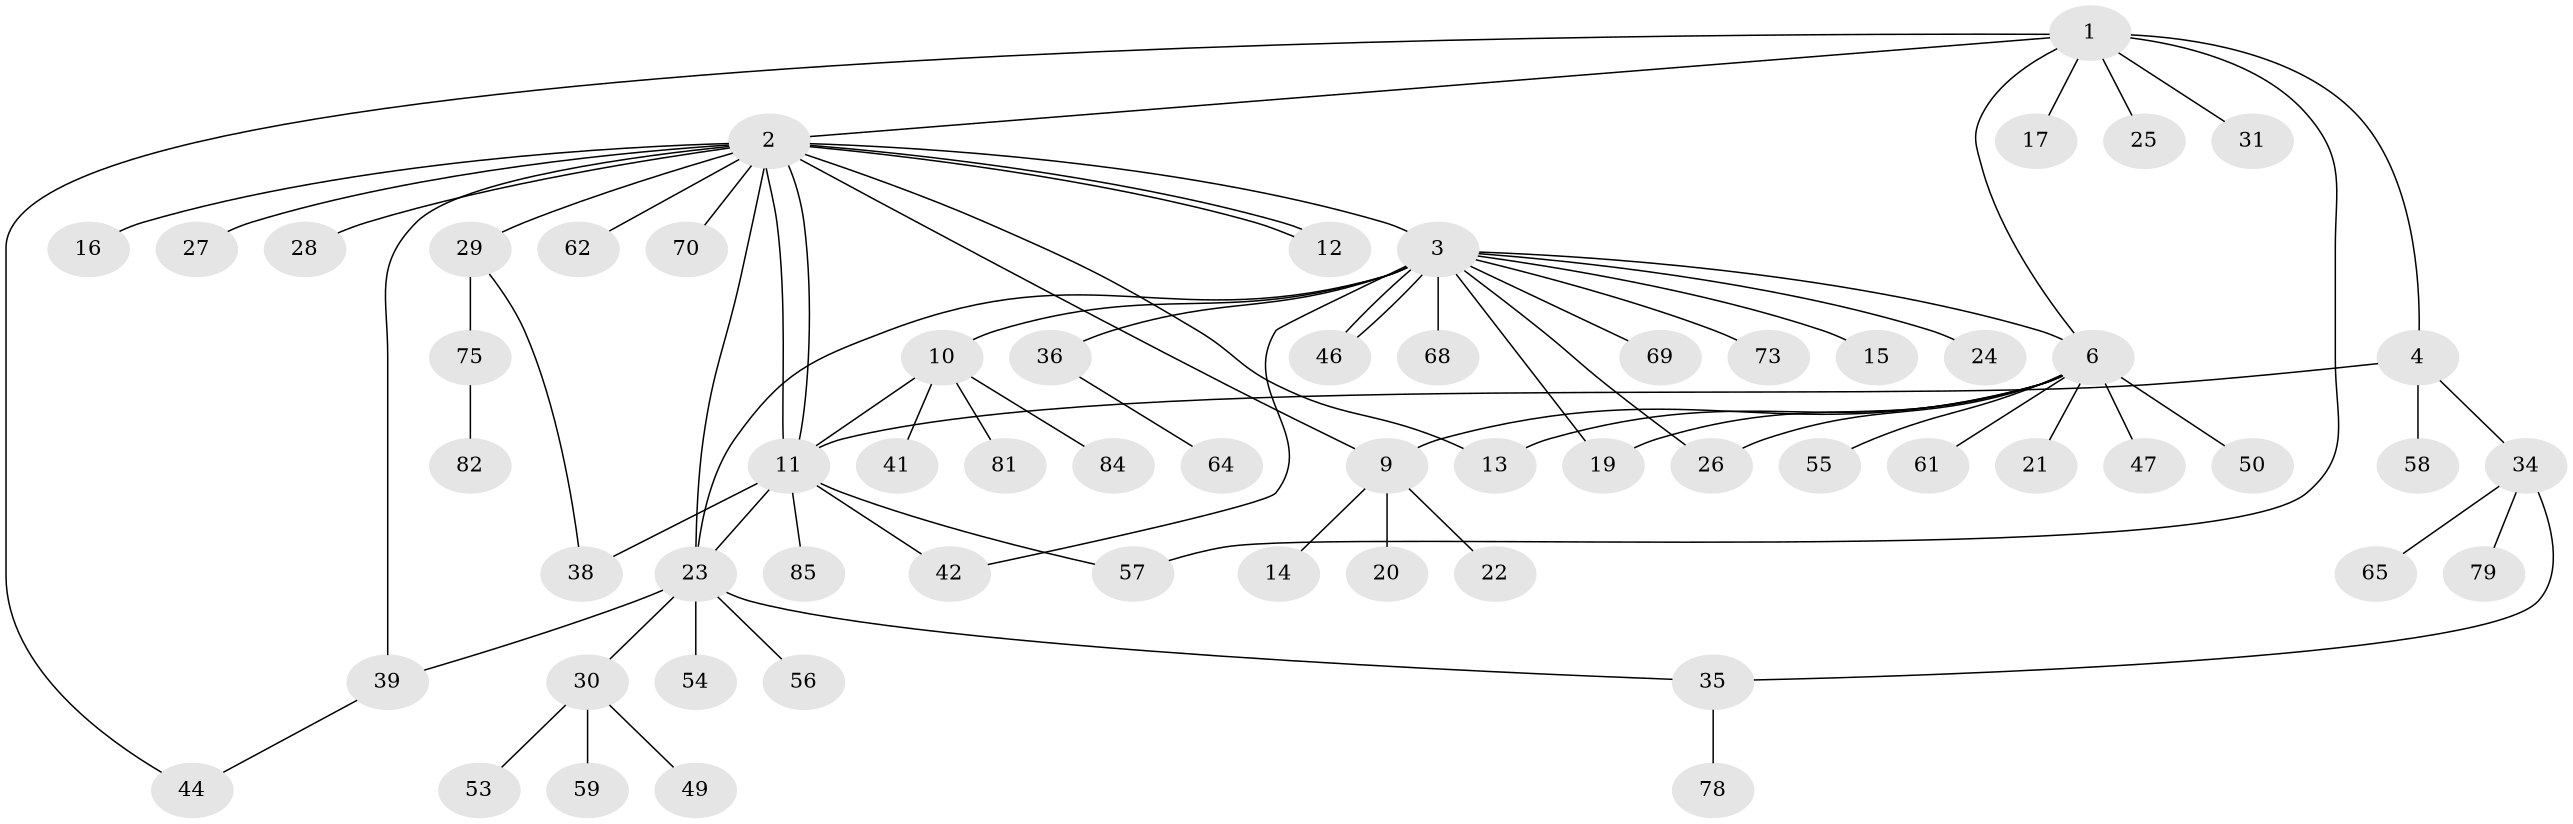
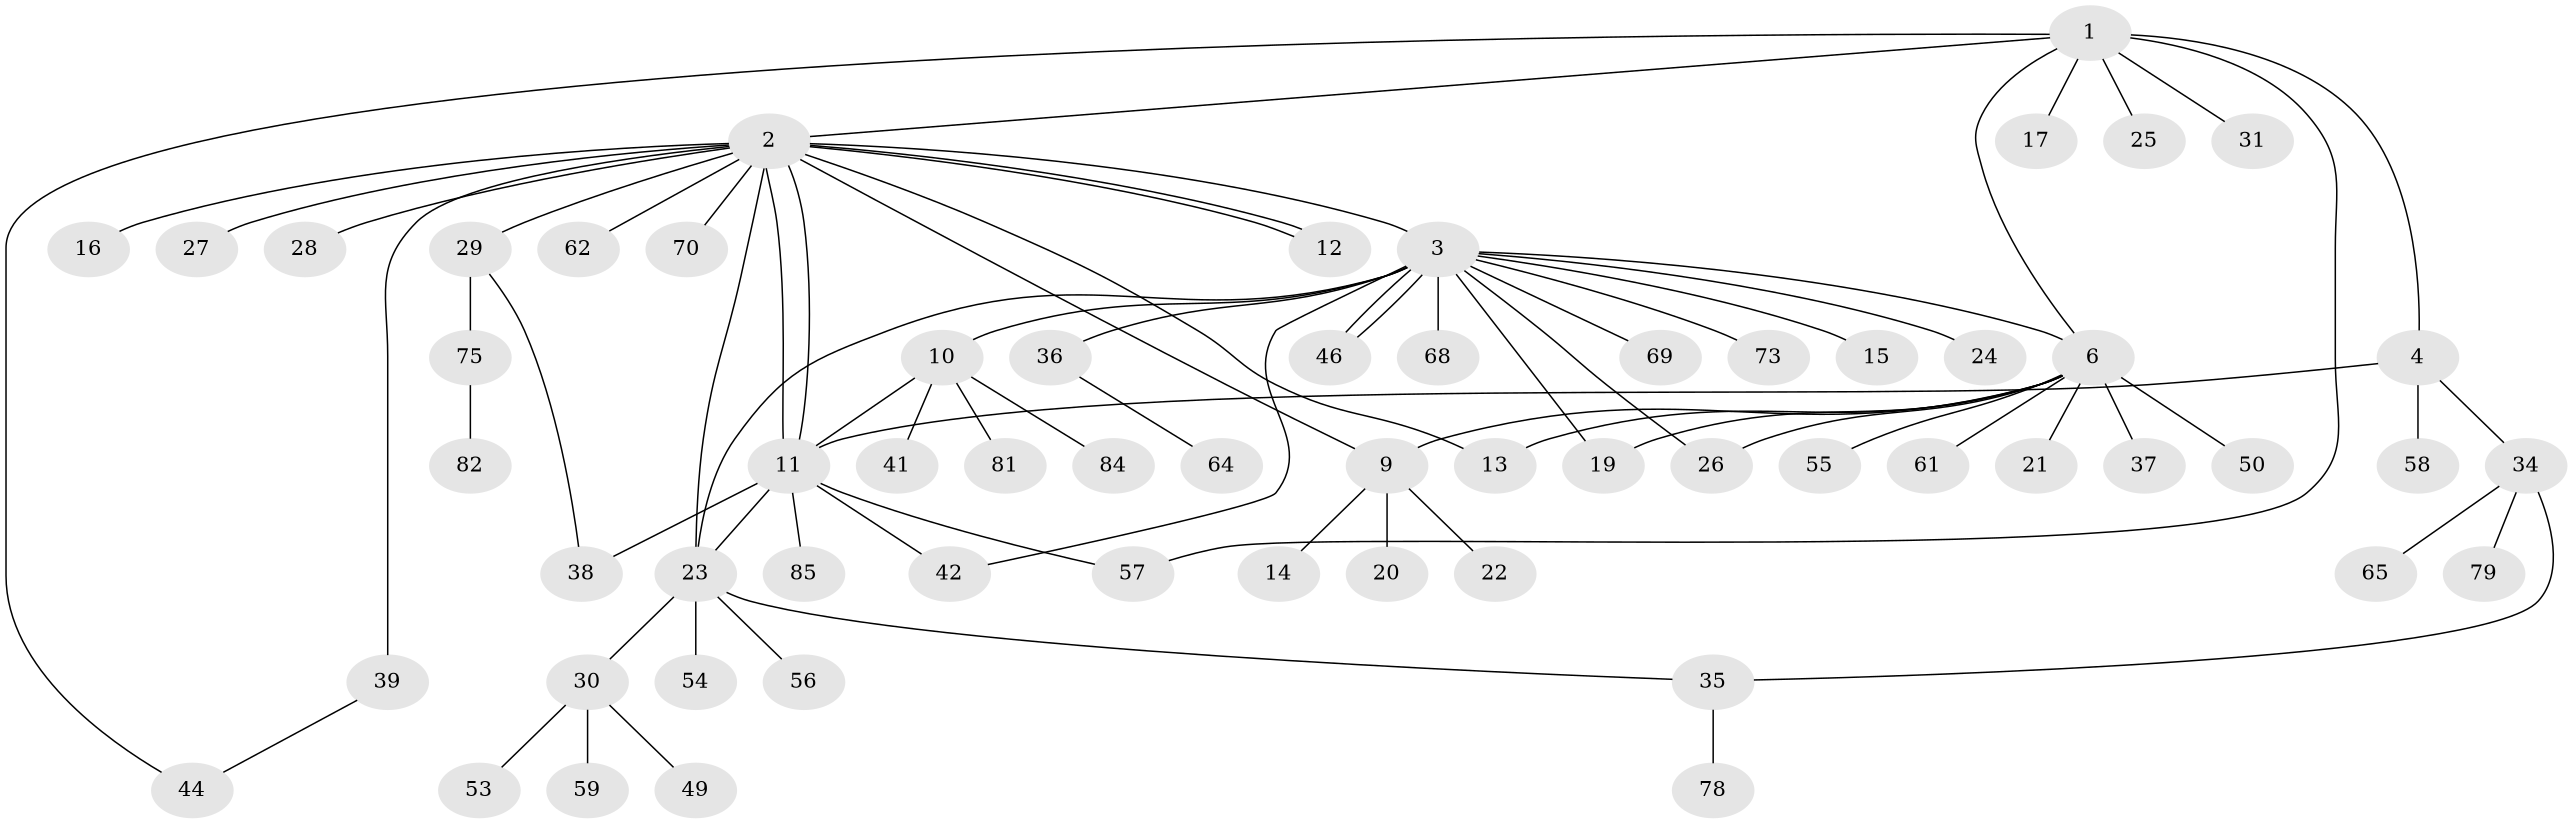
node "47": label "47" -> "37"
edge "23" -- "39": removed
